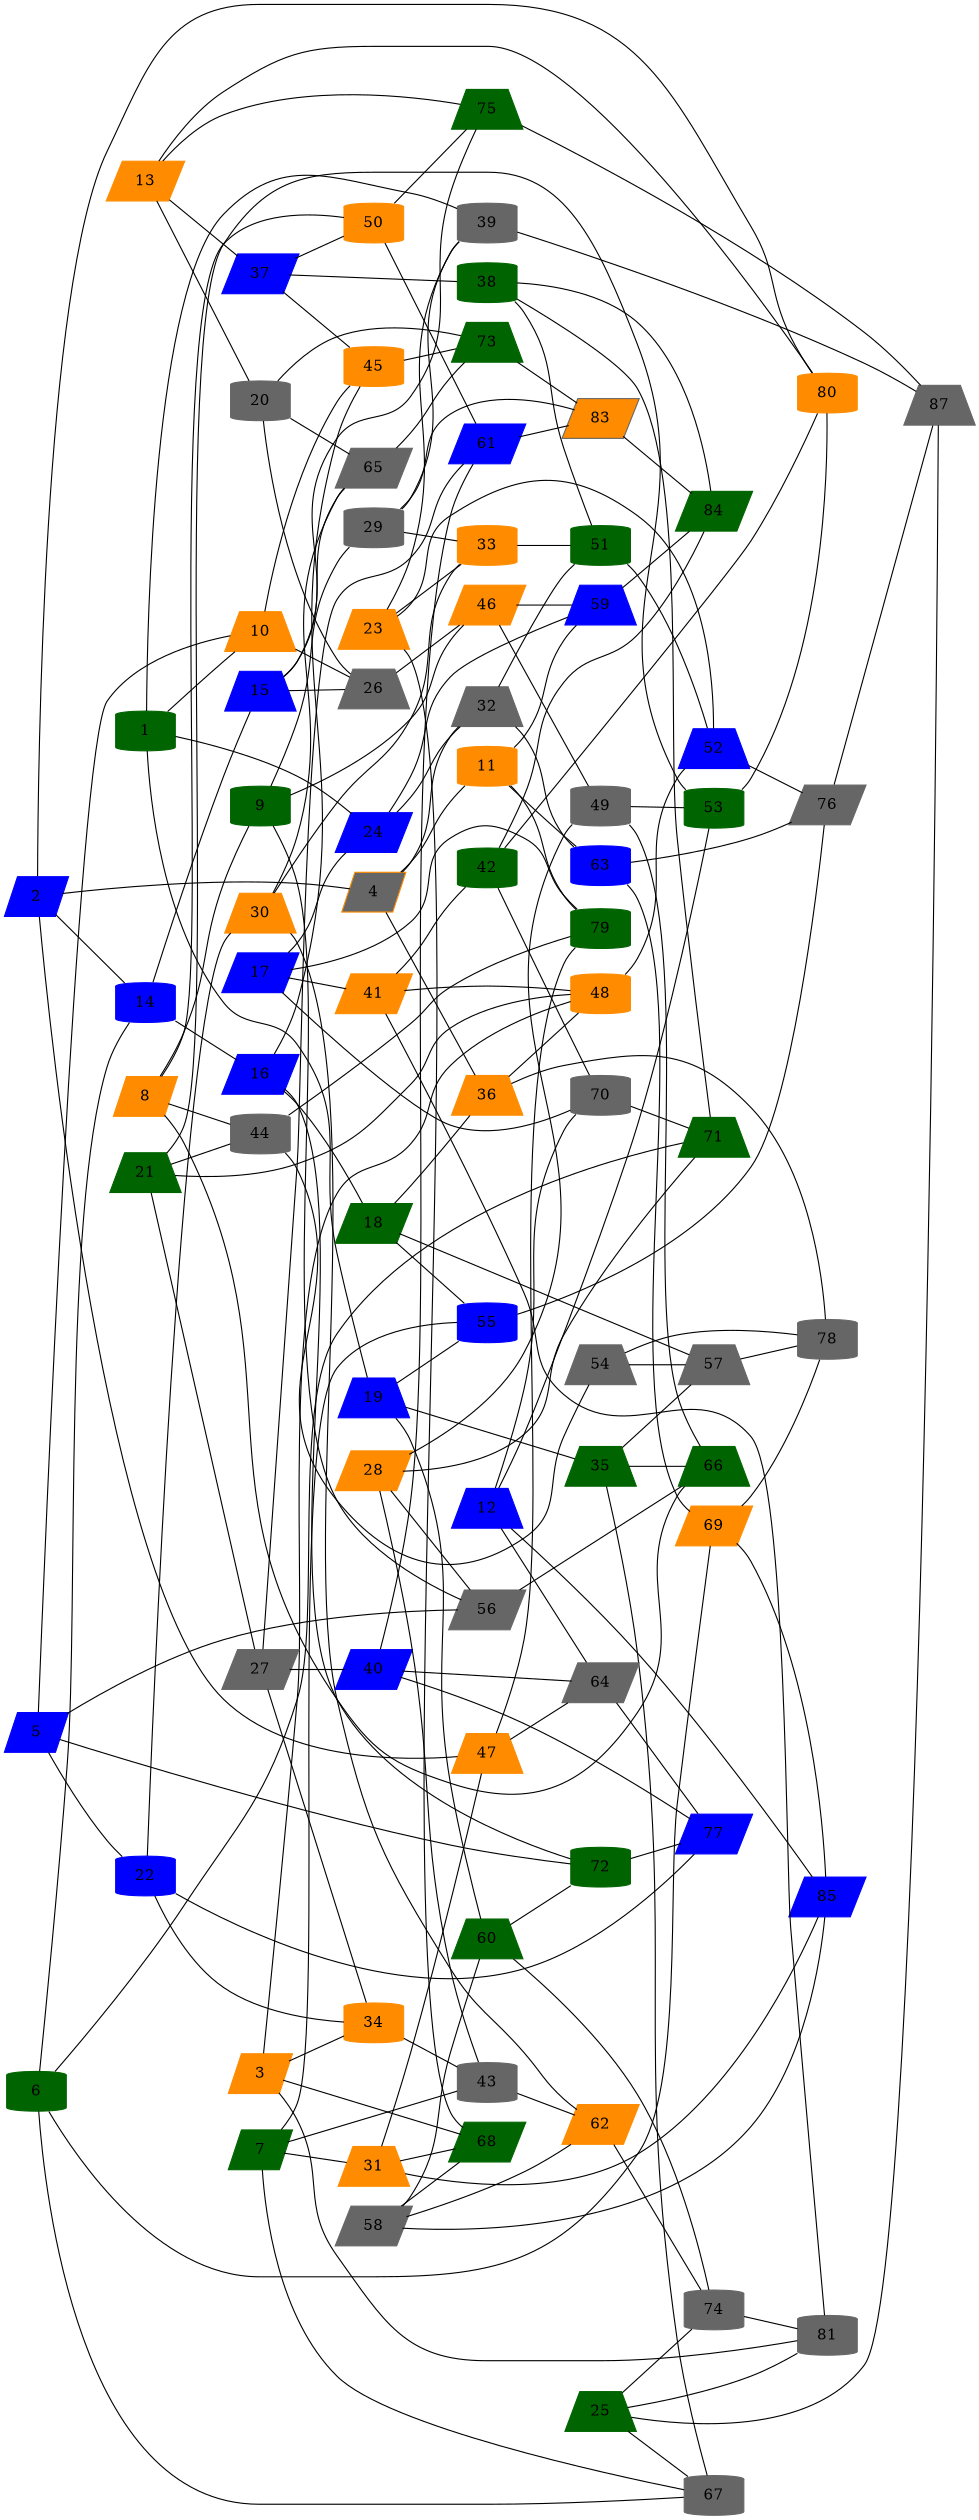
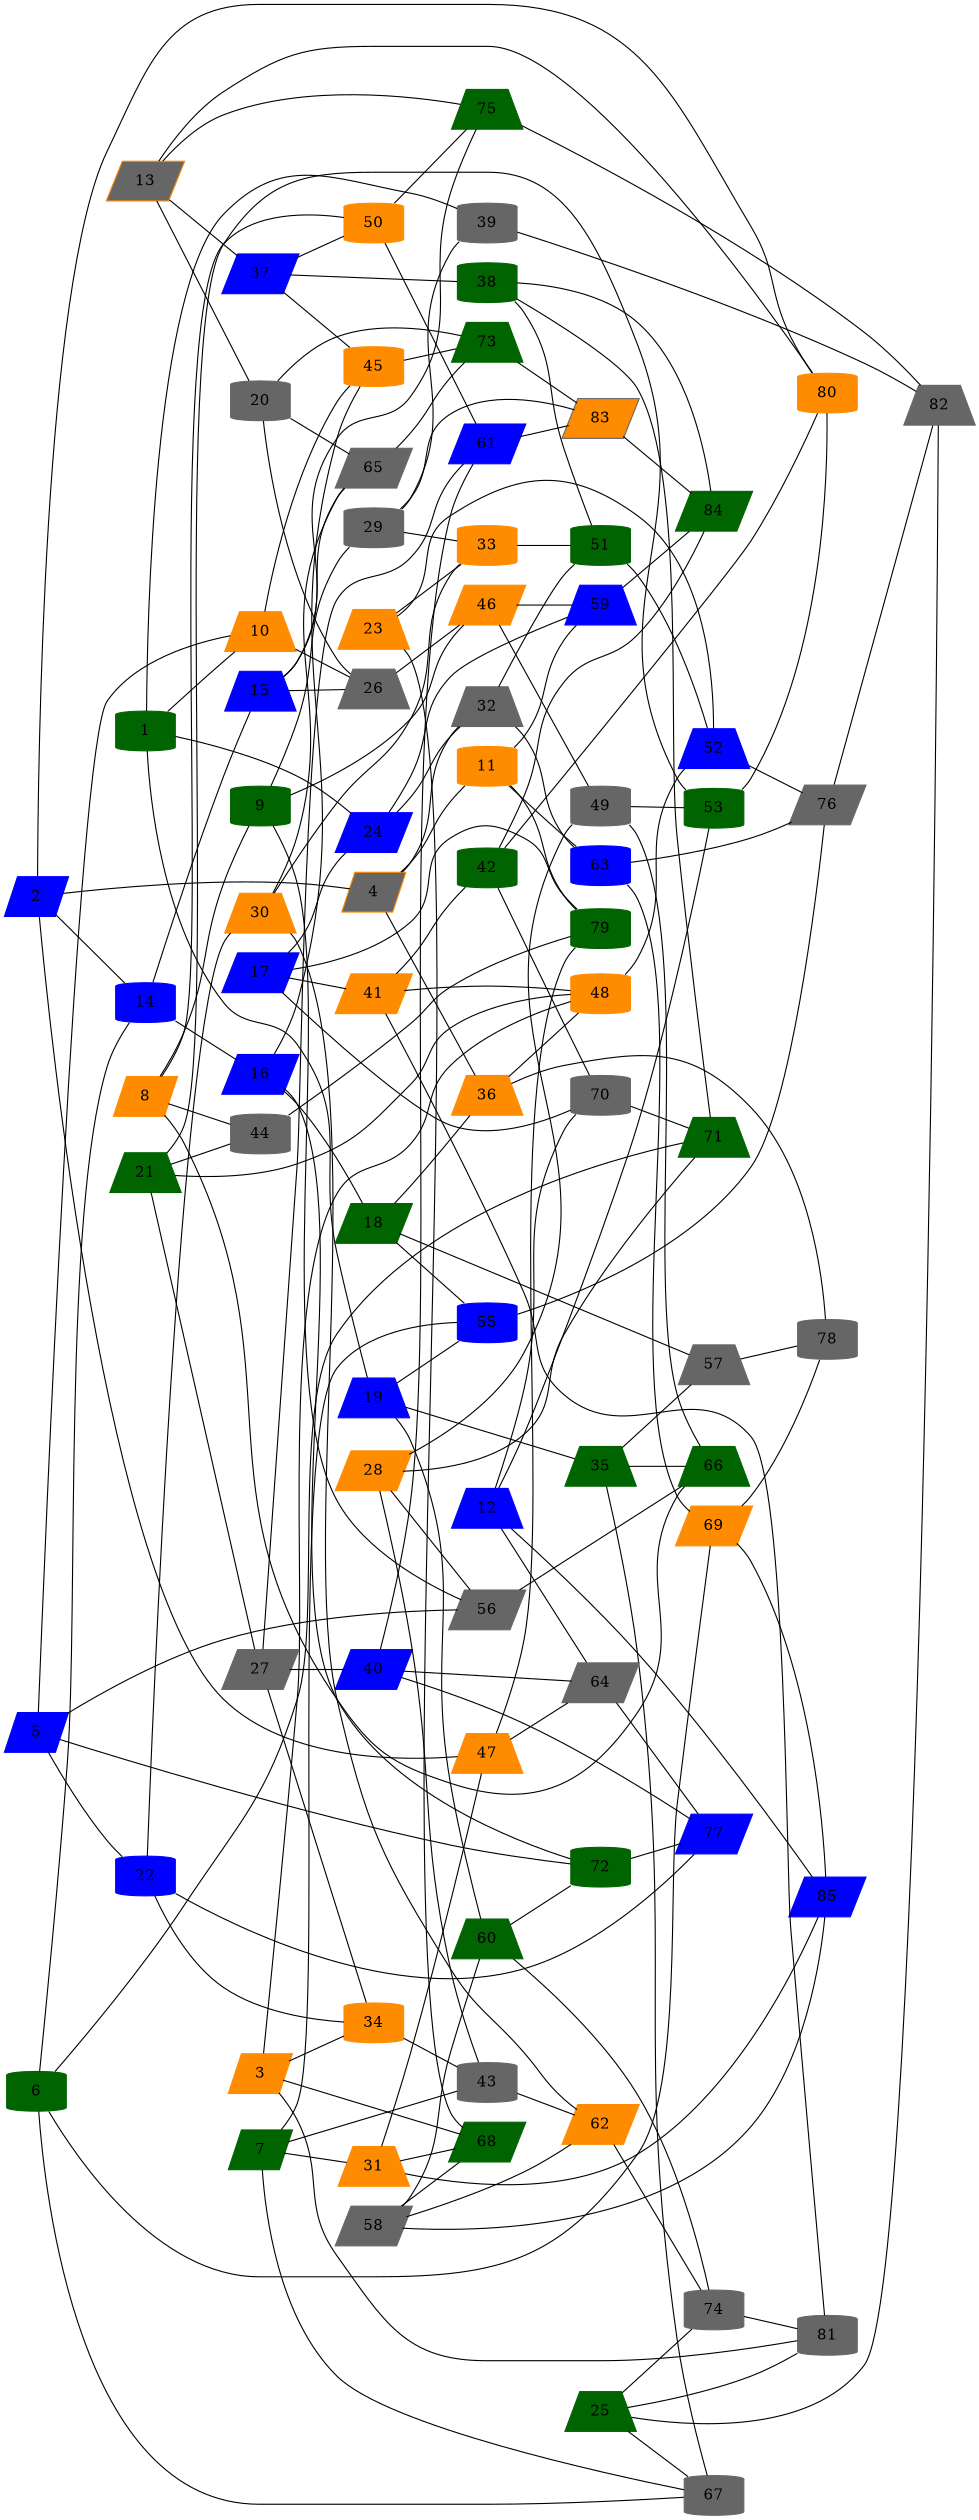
node "13": fillcolor darkorange -> gray40
node "87": label "87" -> "82"
edge "39" -- "23": removed
node "54": removed
